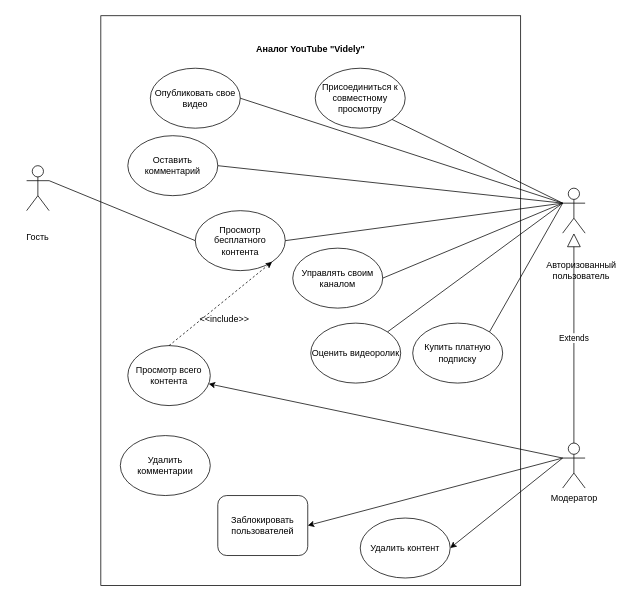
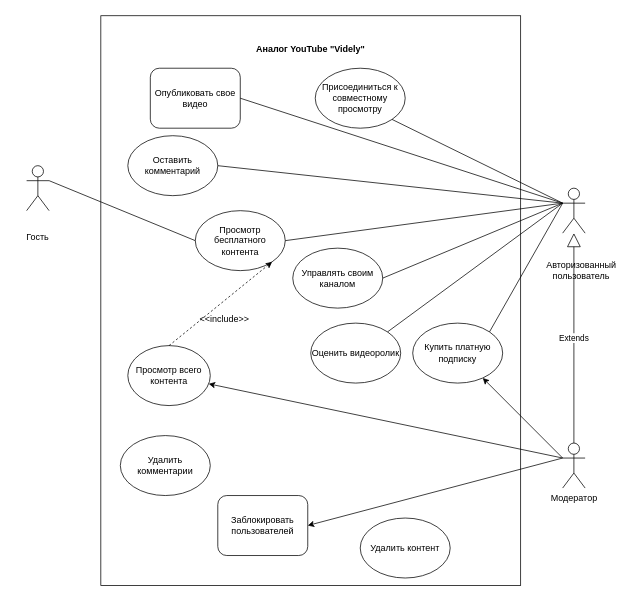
node "Опубликовать свое видео": shape ellipse -> rounded rectangle
edge "Модератор" -> "Удалить контент": now "Модератор" -> "Купить платную подписку"
